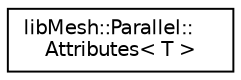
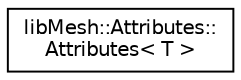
node "libMesh::Parallel:: Attributes< T >": label "libMesh::Parallel:: Attributes< T >" -> "libMesh::Attributes:: Attributes< T >"
